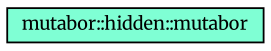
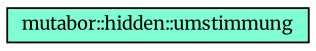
node "mutabor::hidden::mutabor": label "mutabor::hidden::mutabor" -> "mutabor::hidden::umstimmung"
